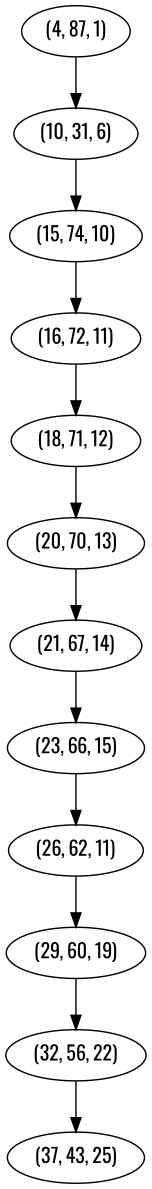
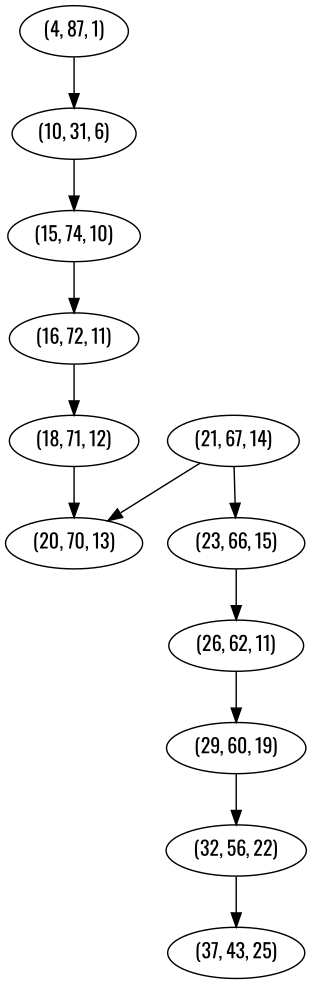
edge "(20, 70, 13)" -> "(21, 67, 14)": reversed
